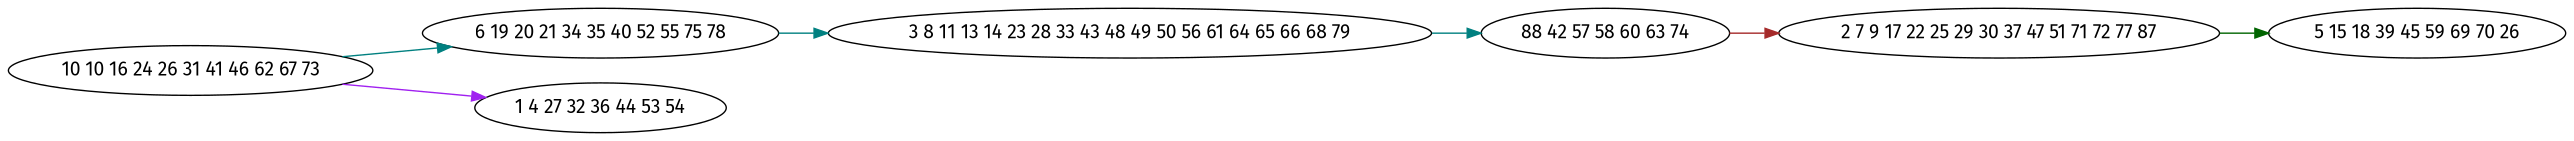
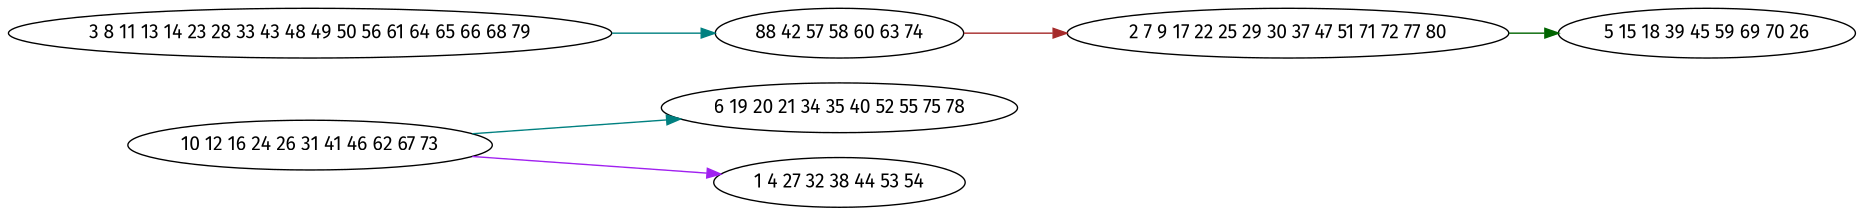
edge "6 19 20 21 34 35 40 52 55 75 78" -> "3 8 11 13 14 23 28 33 43 48 49 50 56 61 64 65 66 68 79": removed
node "2 7 9 17 22 25 29 30 37 47 51 71 72 77 87": label "2 7 9 17 22 25 29 30 37 47 51 71 72 77 87" -> "2 7 9 17 22 25 29 30 37 47 51 71 72 77 80"
node "10 10 16 24 26 31 41 46 62 67 73": label "10 10 16 24 26 31 41 46 62 67 73" -> "10 12 16 24 26 31 41 46 62 67 73"
node "1 4 27 32 36 44 53 54": label "1 4 27 32 36 44 53 54" -> "1 4 27 32 38 44 53 54"
